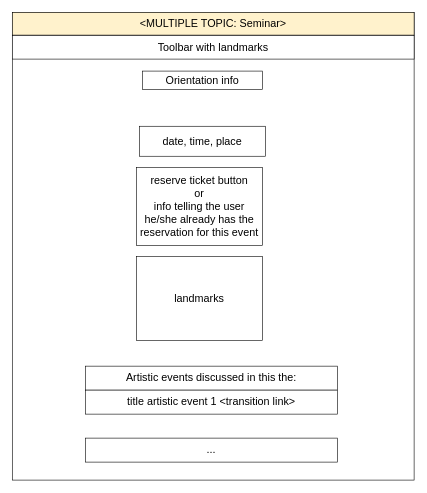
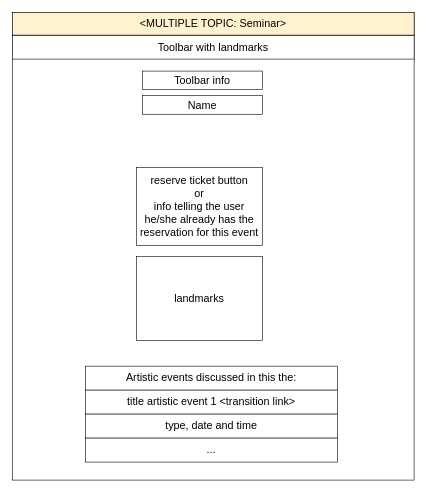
node "Orientation info": label "Orientation info" -> "Toolbar info"
node "Name": added
node "date, time, place": removed
node "type, date and time": added
